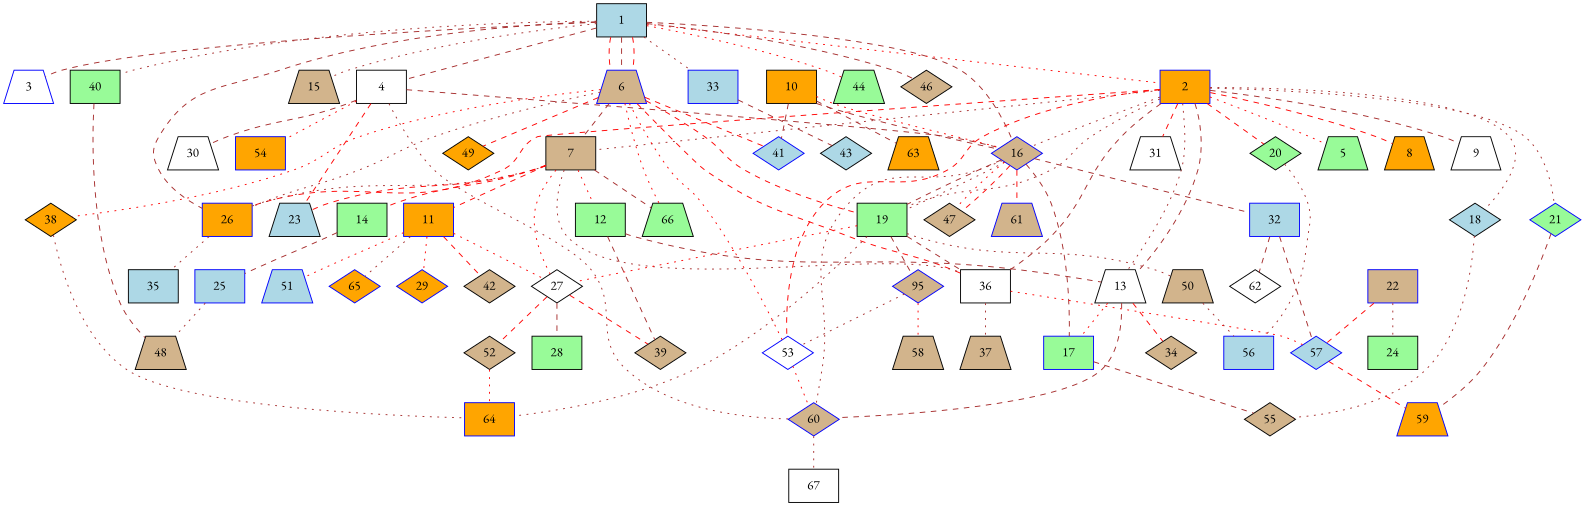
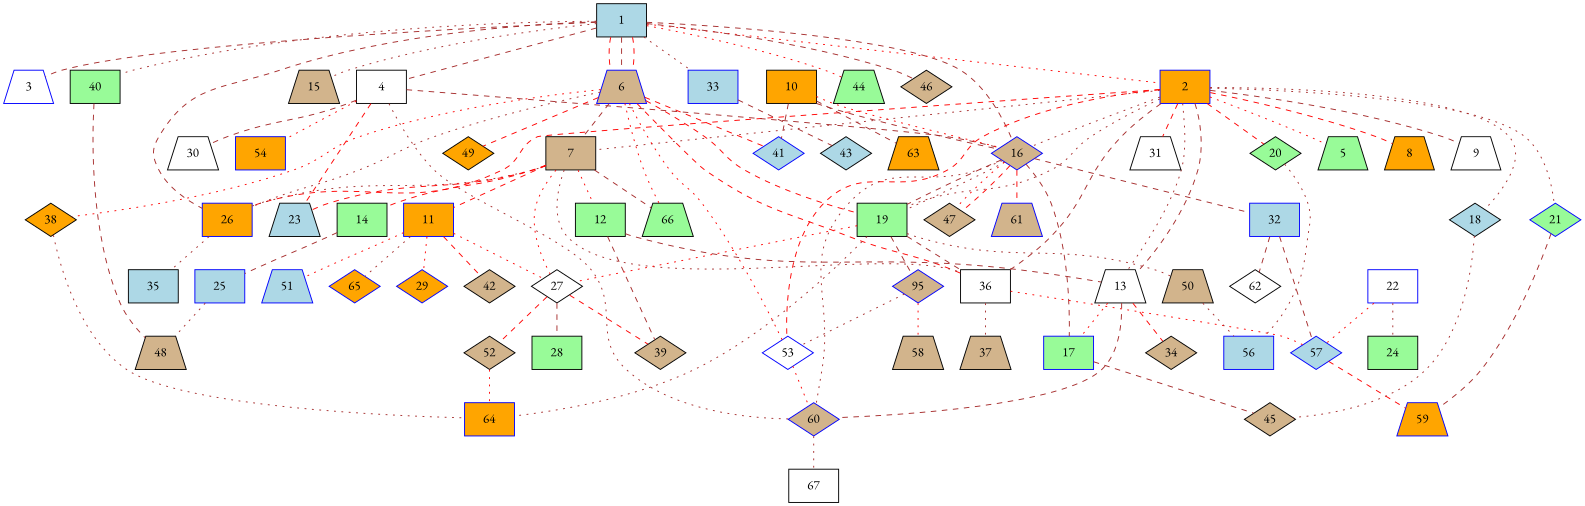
node "22": fillcolor tan -> white
edge "22" -- "57": style dashed -> dotted
node "55": label "55" -> "45"
